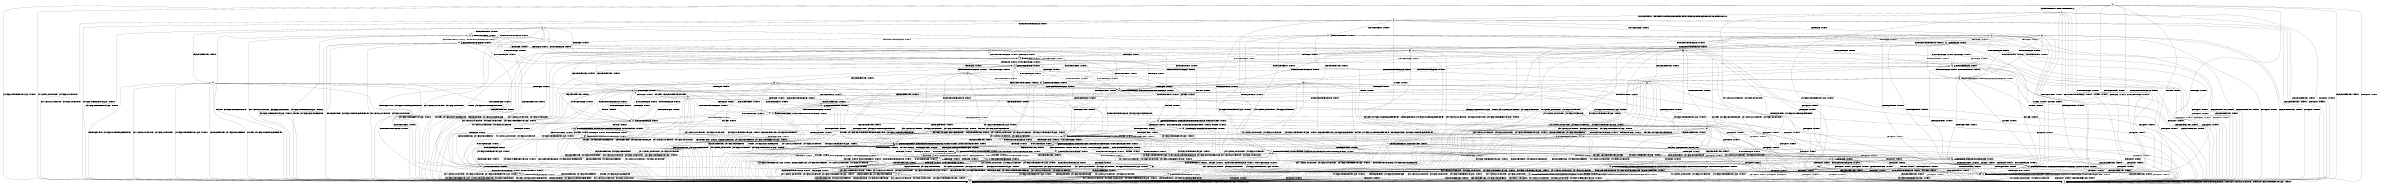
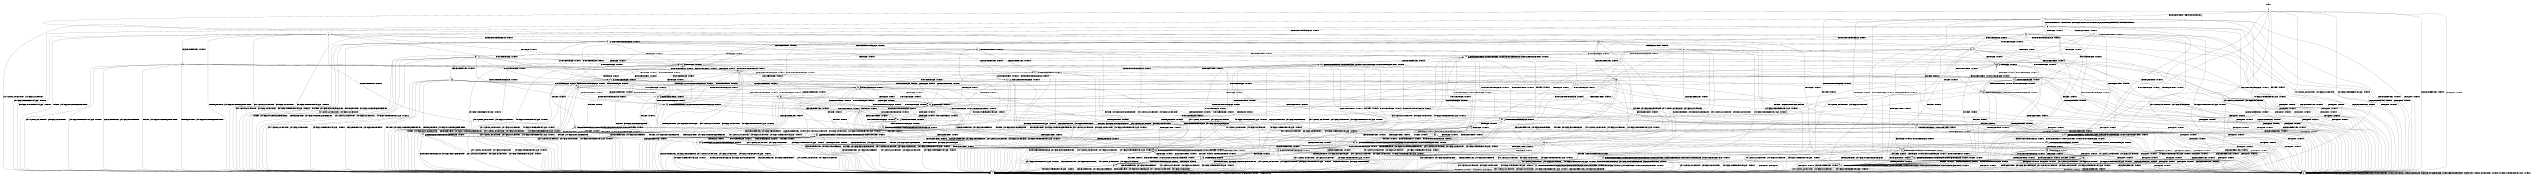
node "__start0": added
edge "s6" -> "s8": now "s6" -> "s40"
edge "s9" -> "s16": now "s9" -> "s15"
edge "s18" -> "s46": now "s18" -> "s31"
edge "s45" -> "s42": removed, label "EMPTY_CERTIFICATE / TIMEOUT"
edge "s13" -> "s64": label "FINISHED / CHANGE_CIPHER_SPEC,FINISHED" -> "ECDH_CLIENT_KEY_EXCHANGE / TIMEOUT"
edge "s43" -> "s44": added, label "ECDH_CLIENT_HELLO / TIMEOUT"
edge "s9" -> "s3": label "CERTIFICATE_VERIFY / Alert(FATAL,NO_CERTIFICATE_RESERVED)" -> "APPLICATION / TIMEOUT"
edge "s28" -> "s20": removed, label "EMPTY_CERTIFICATE / TIMEOUT"
edge "s49" -> "s50": added, label "CERTIFICATE / TIMEOUT"
